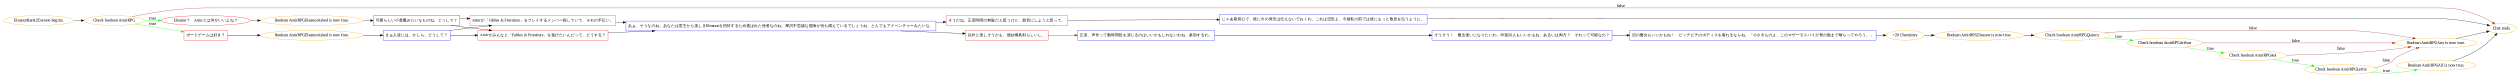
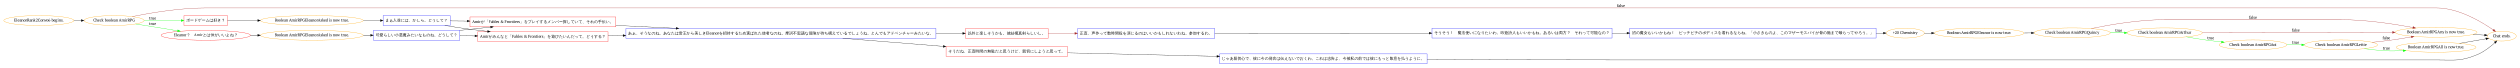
edge "Check boolean AmirRPGAoi" -> "Boolean AmirRPGAny is now true.": removed, label "false"
